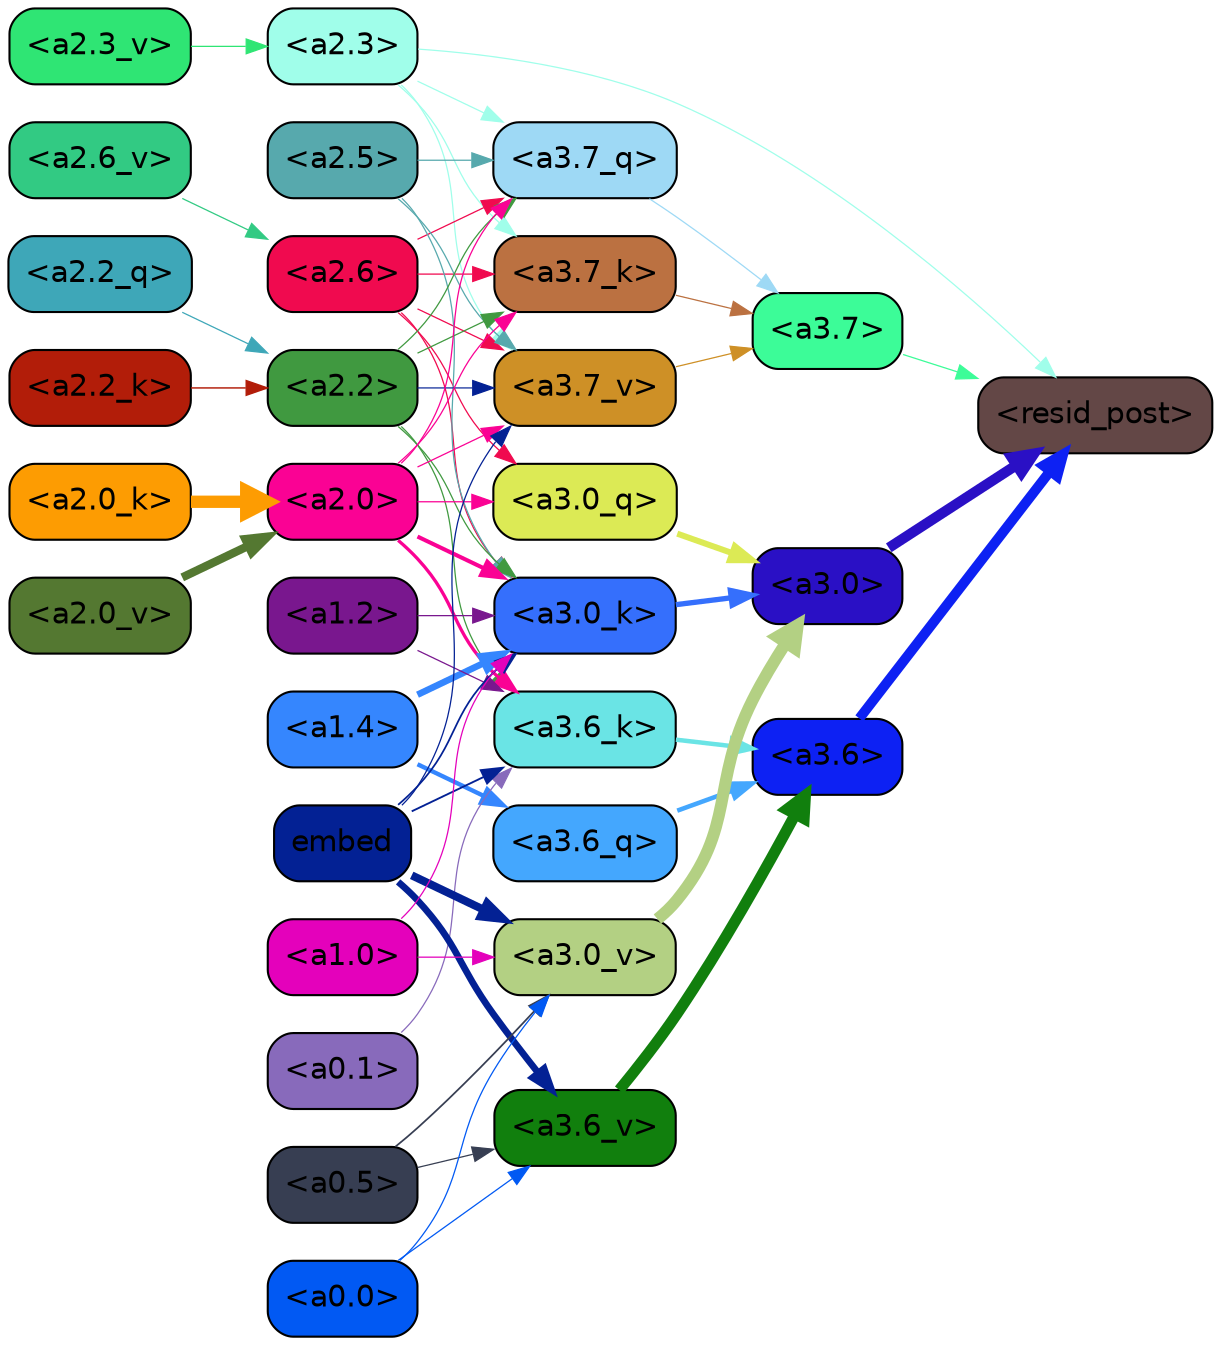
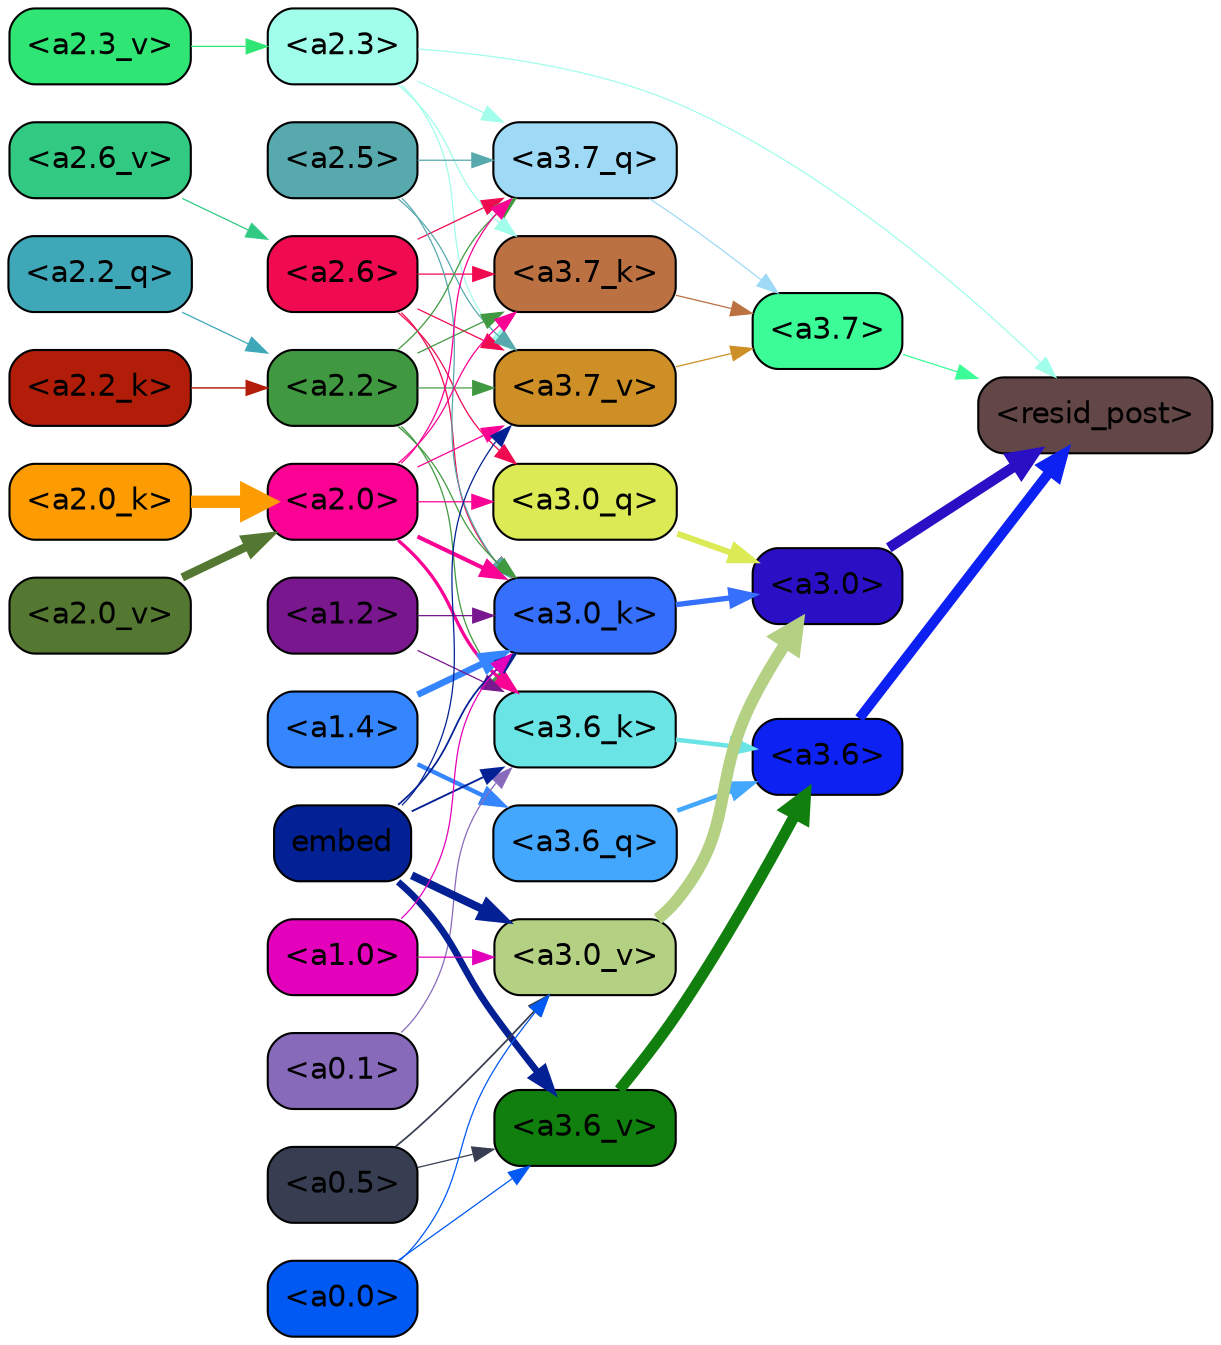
edge "<a2.2>" -> "<a3.7_v>": color #032194 -> #409940
